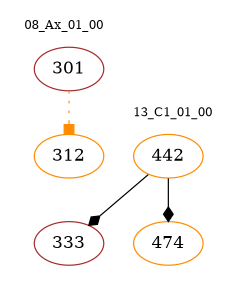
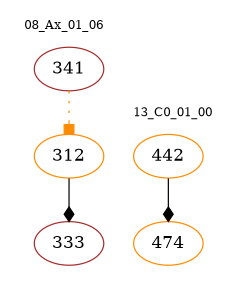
cluster "08_Ax_01_00": label "08_Ax_01_00" -> "08_Ax_01_06"
node "301": label "301" -> "341"
cluster "13_C1_01_00": label "13_C1_01_00" -> "13_C0_01_00"
edge "442" -> "333": now "312" -> "333"
